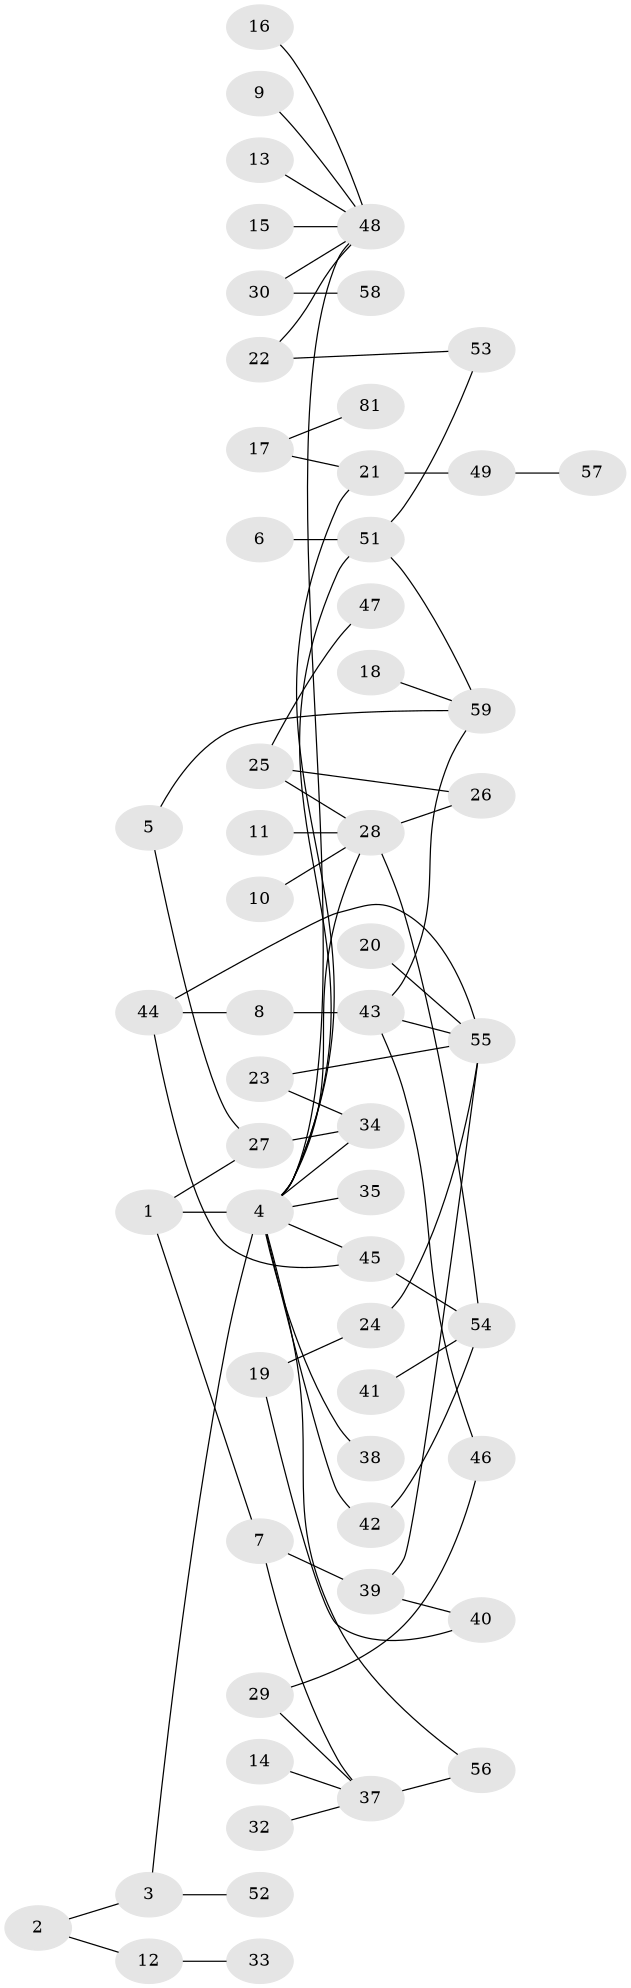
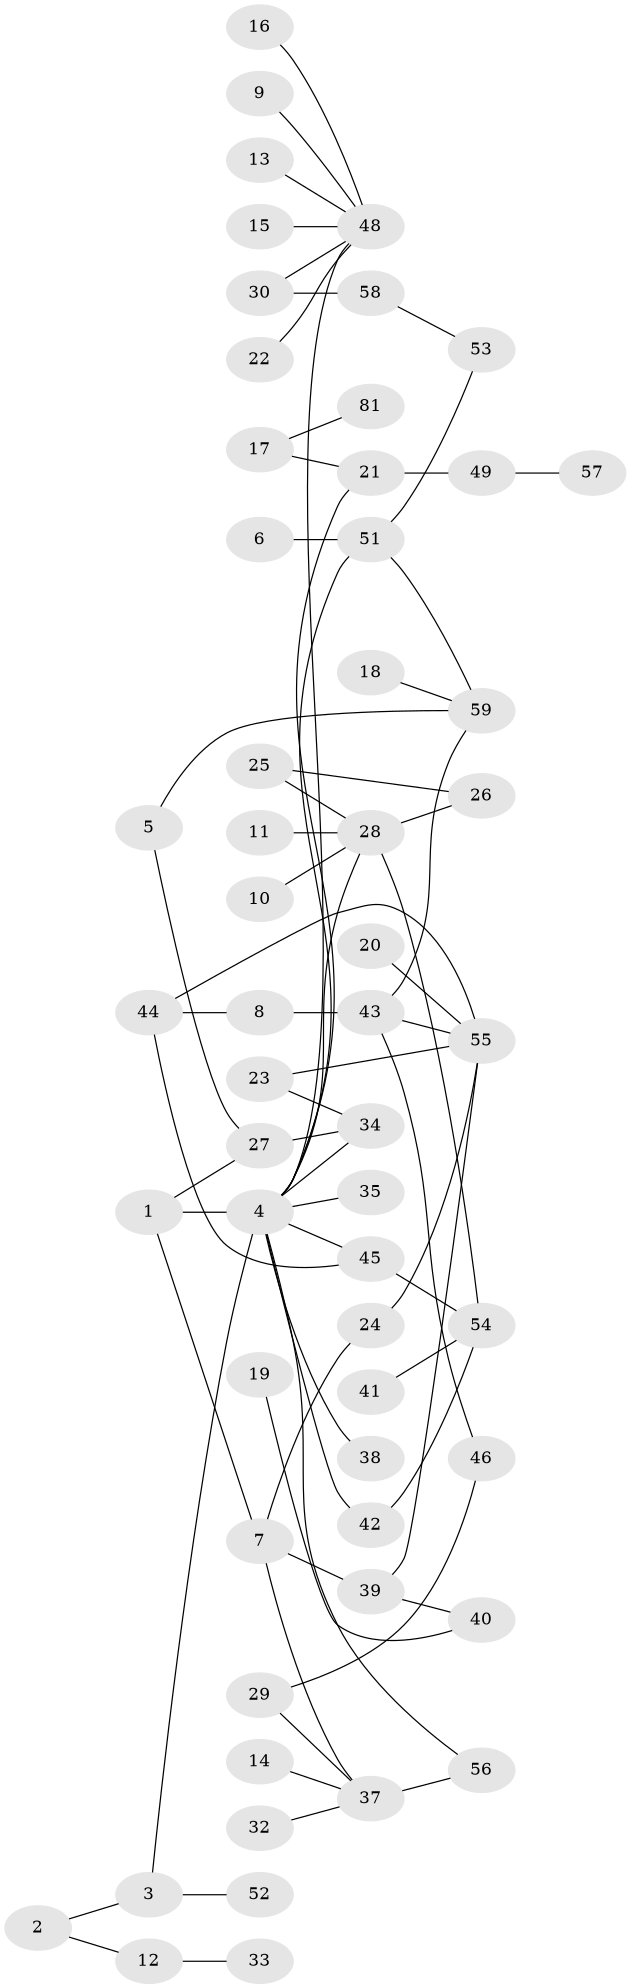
edge "53" -- "22": now "53" -- "58"
node "47": removed
edge "24" -- "19": now "24" -- "7"
